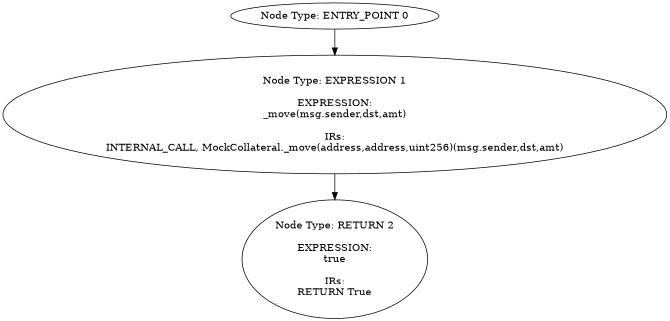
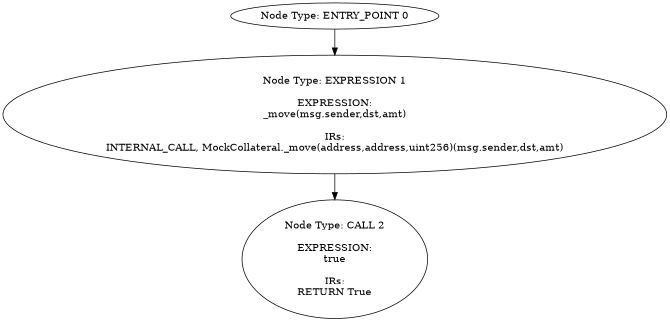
node "Node Type: RETURN 2 EXPRESSION: true IRs: RETURN True": label "Node Type: RETURN 2 EXPRESSION: true IRs: RETURN True" -> "Node Type: CALL 2 EXPRESSION: true IRs: RETURN True"
